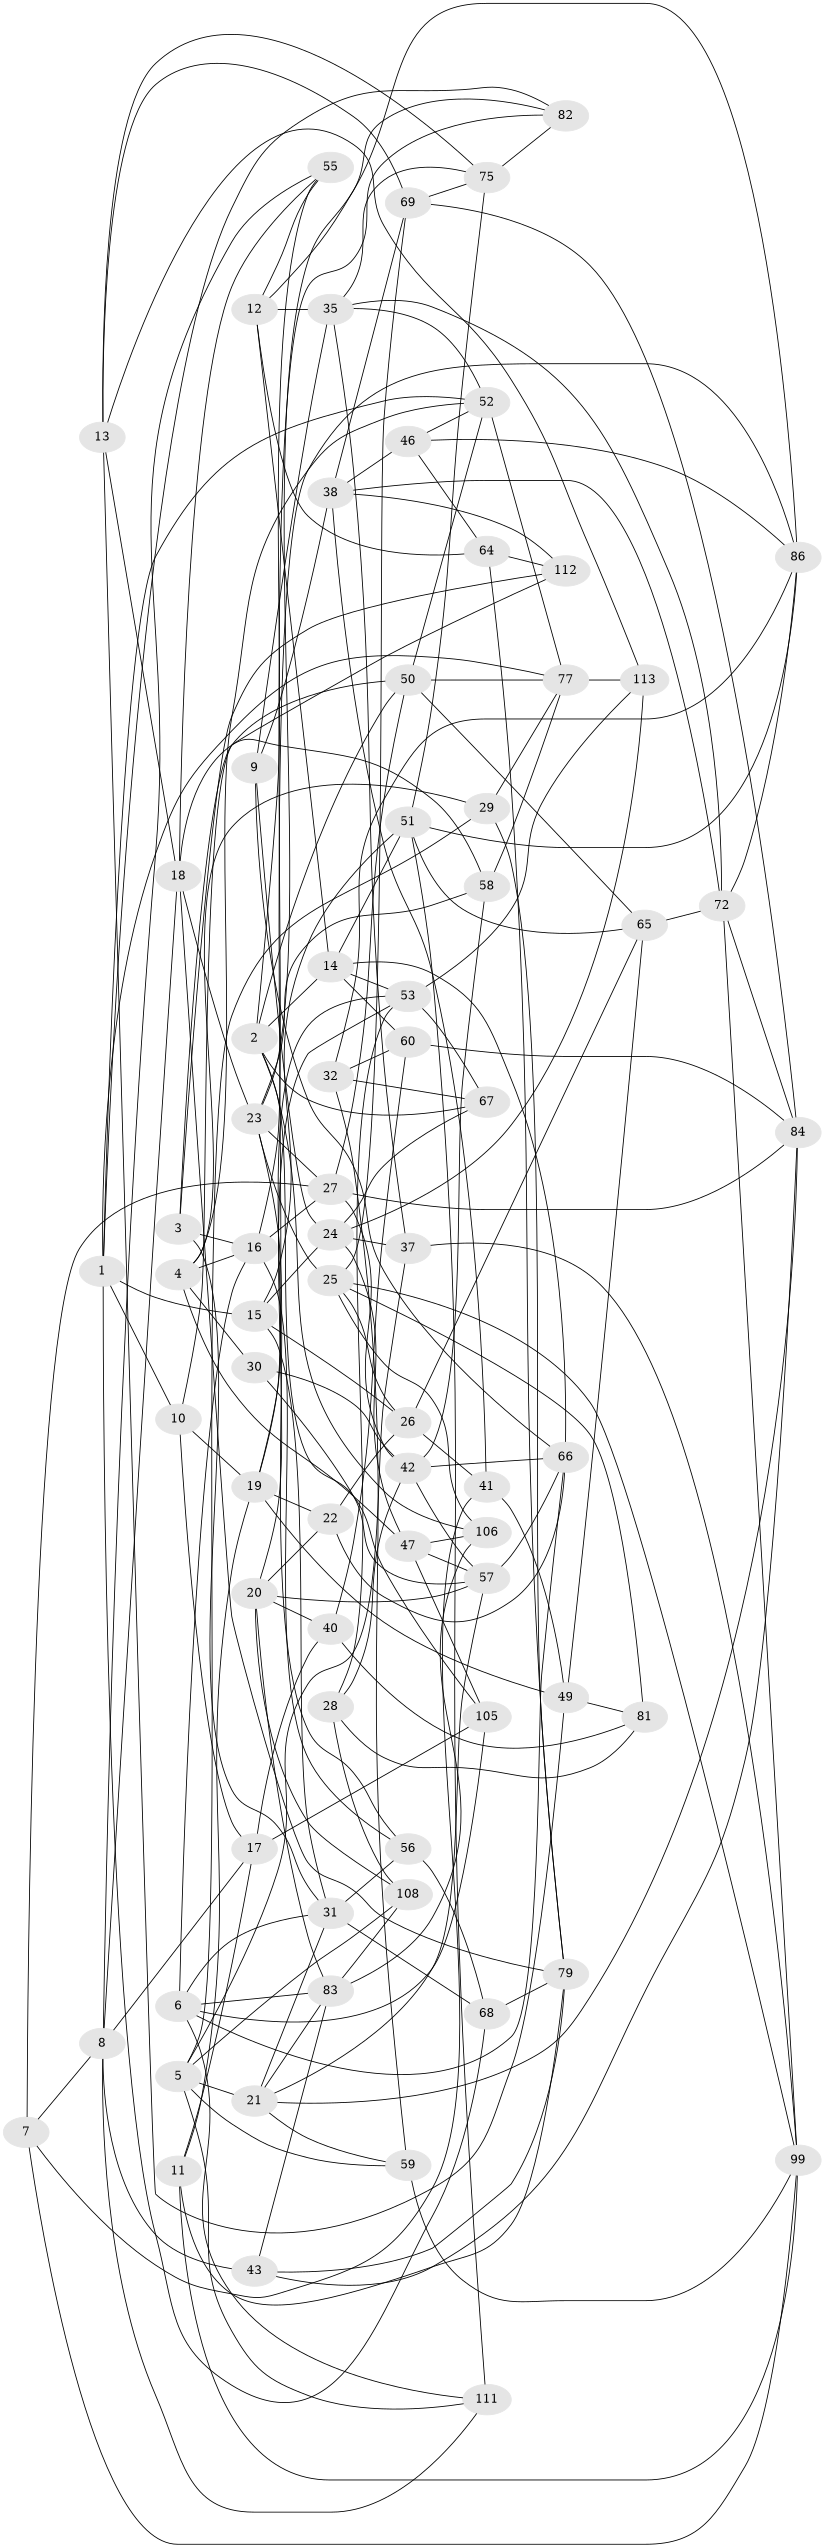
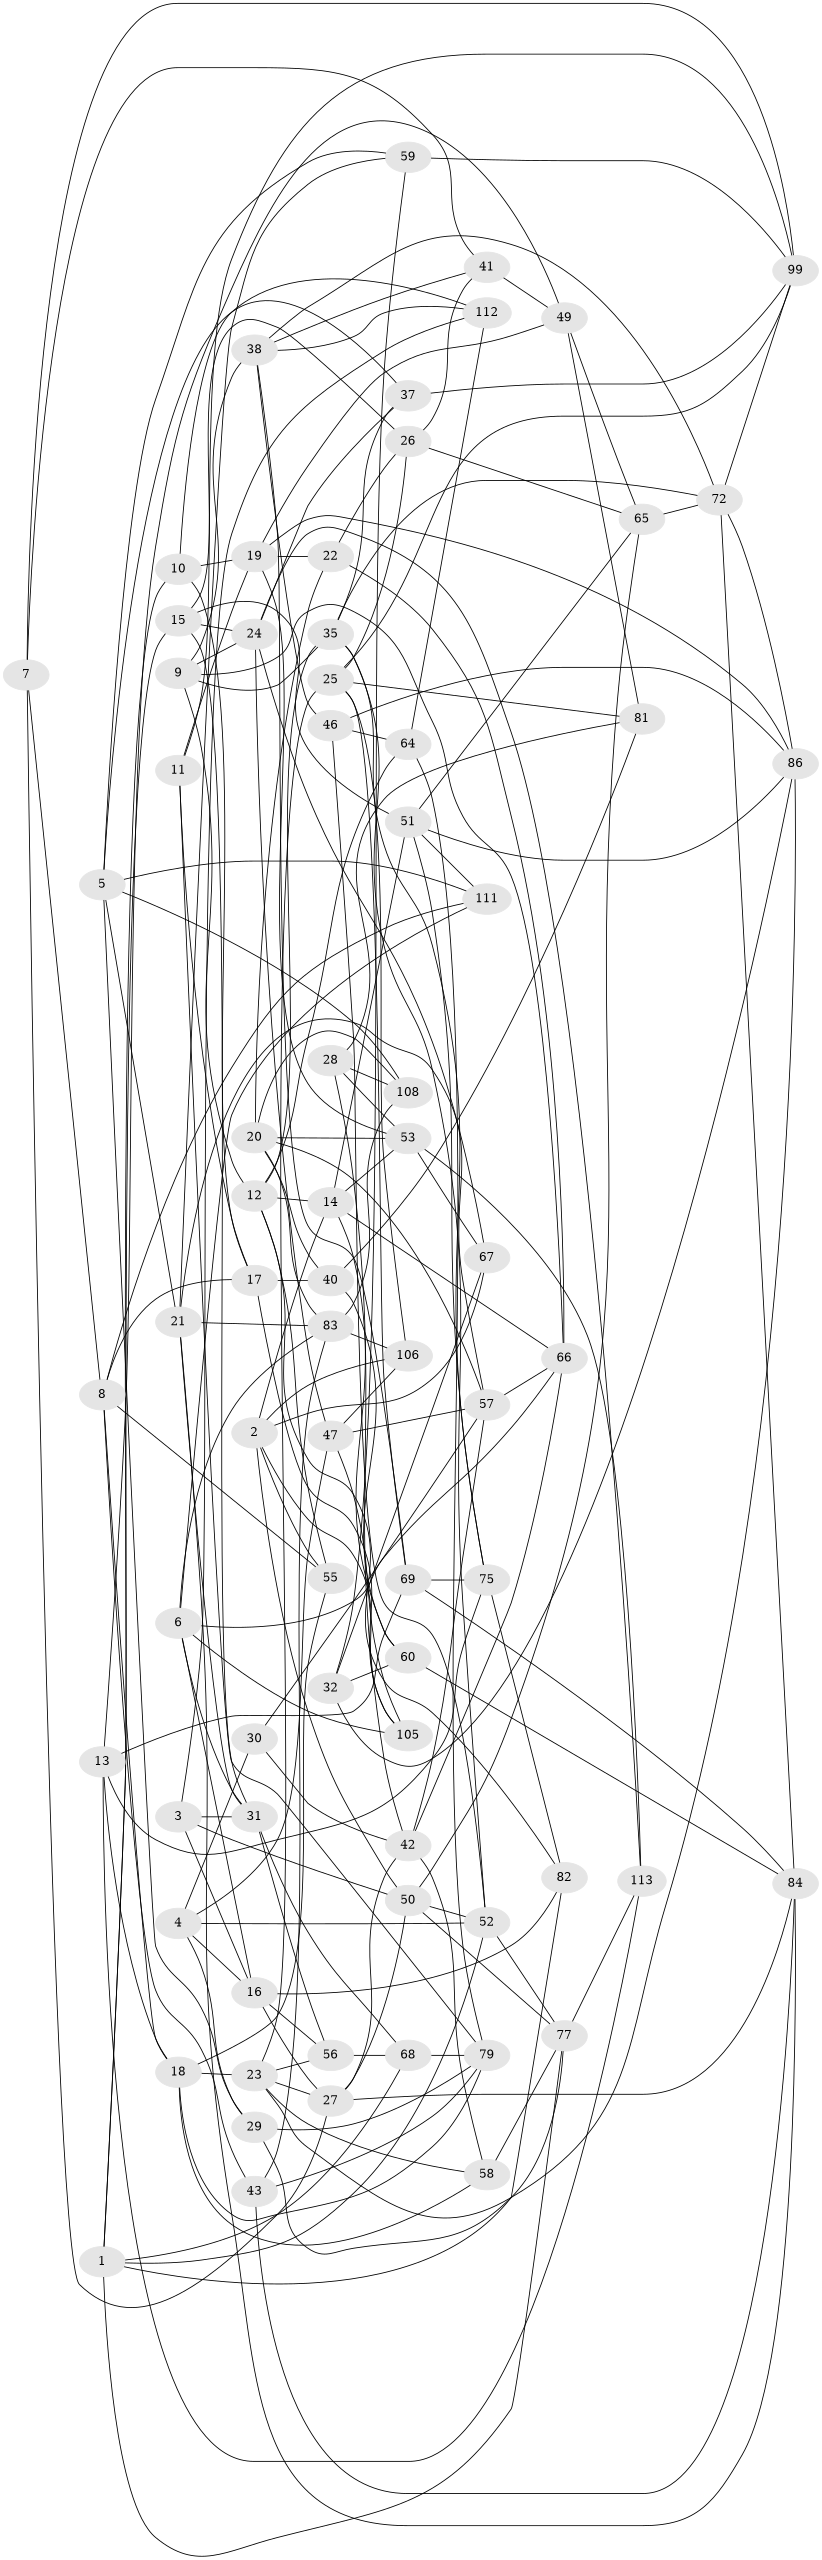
edge "9" -- "12": added
